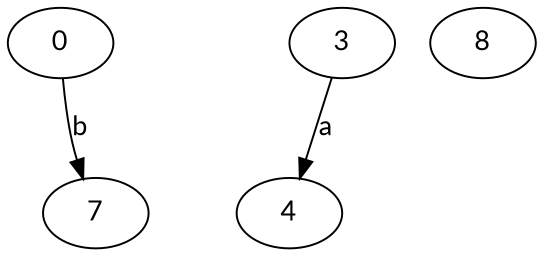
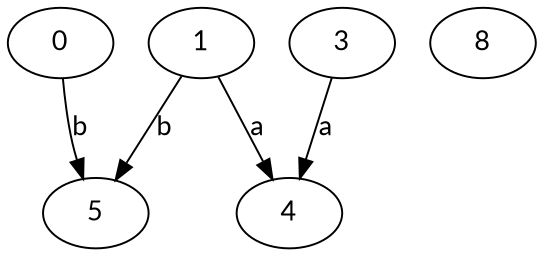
node "1": added
node "7": label "7" -> "5"
